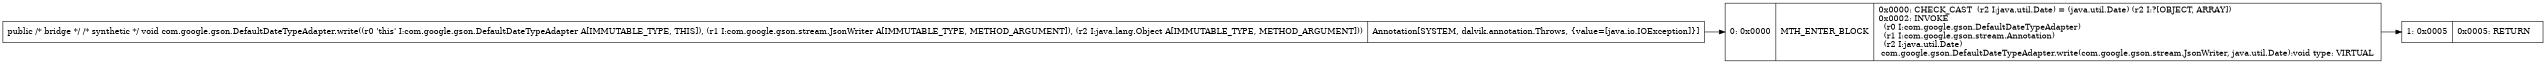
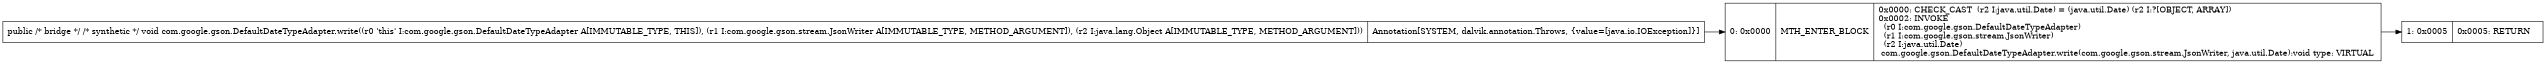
node "0: 0x0000": text "(r1 I:com.google.gson.stream.Annotation)" -> "(r1 I:com.google.gson.stream.JsonWriter)"
